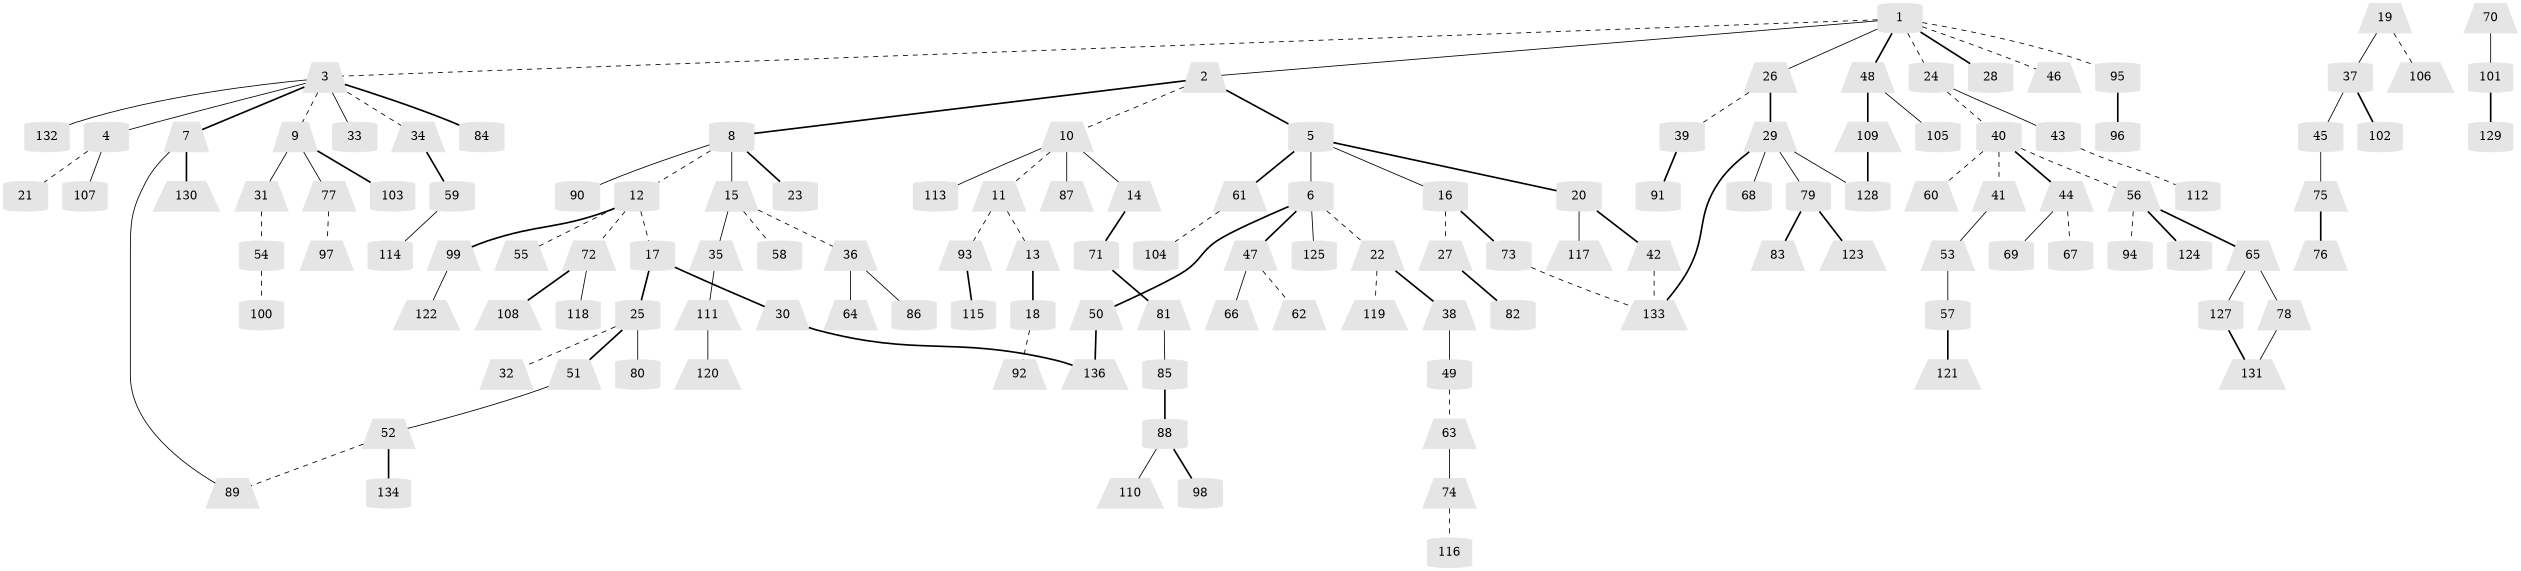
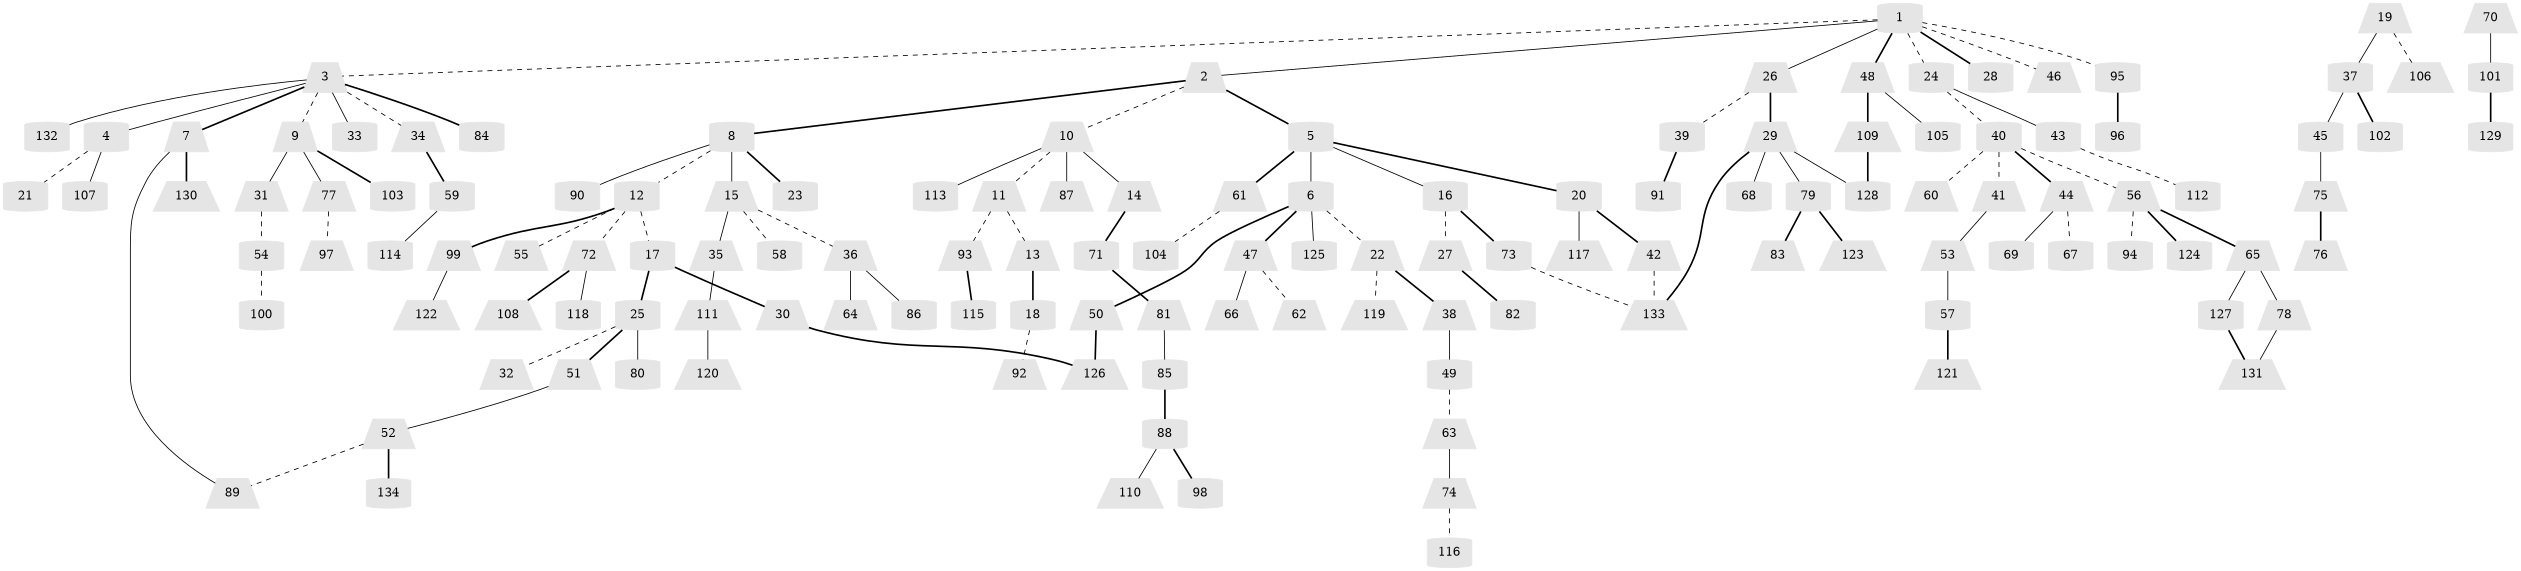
node "136": label "136" -> "126"
